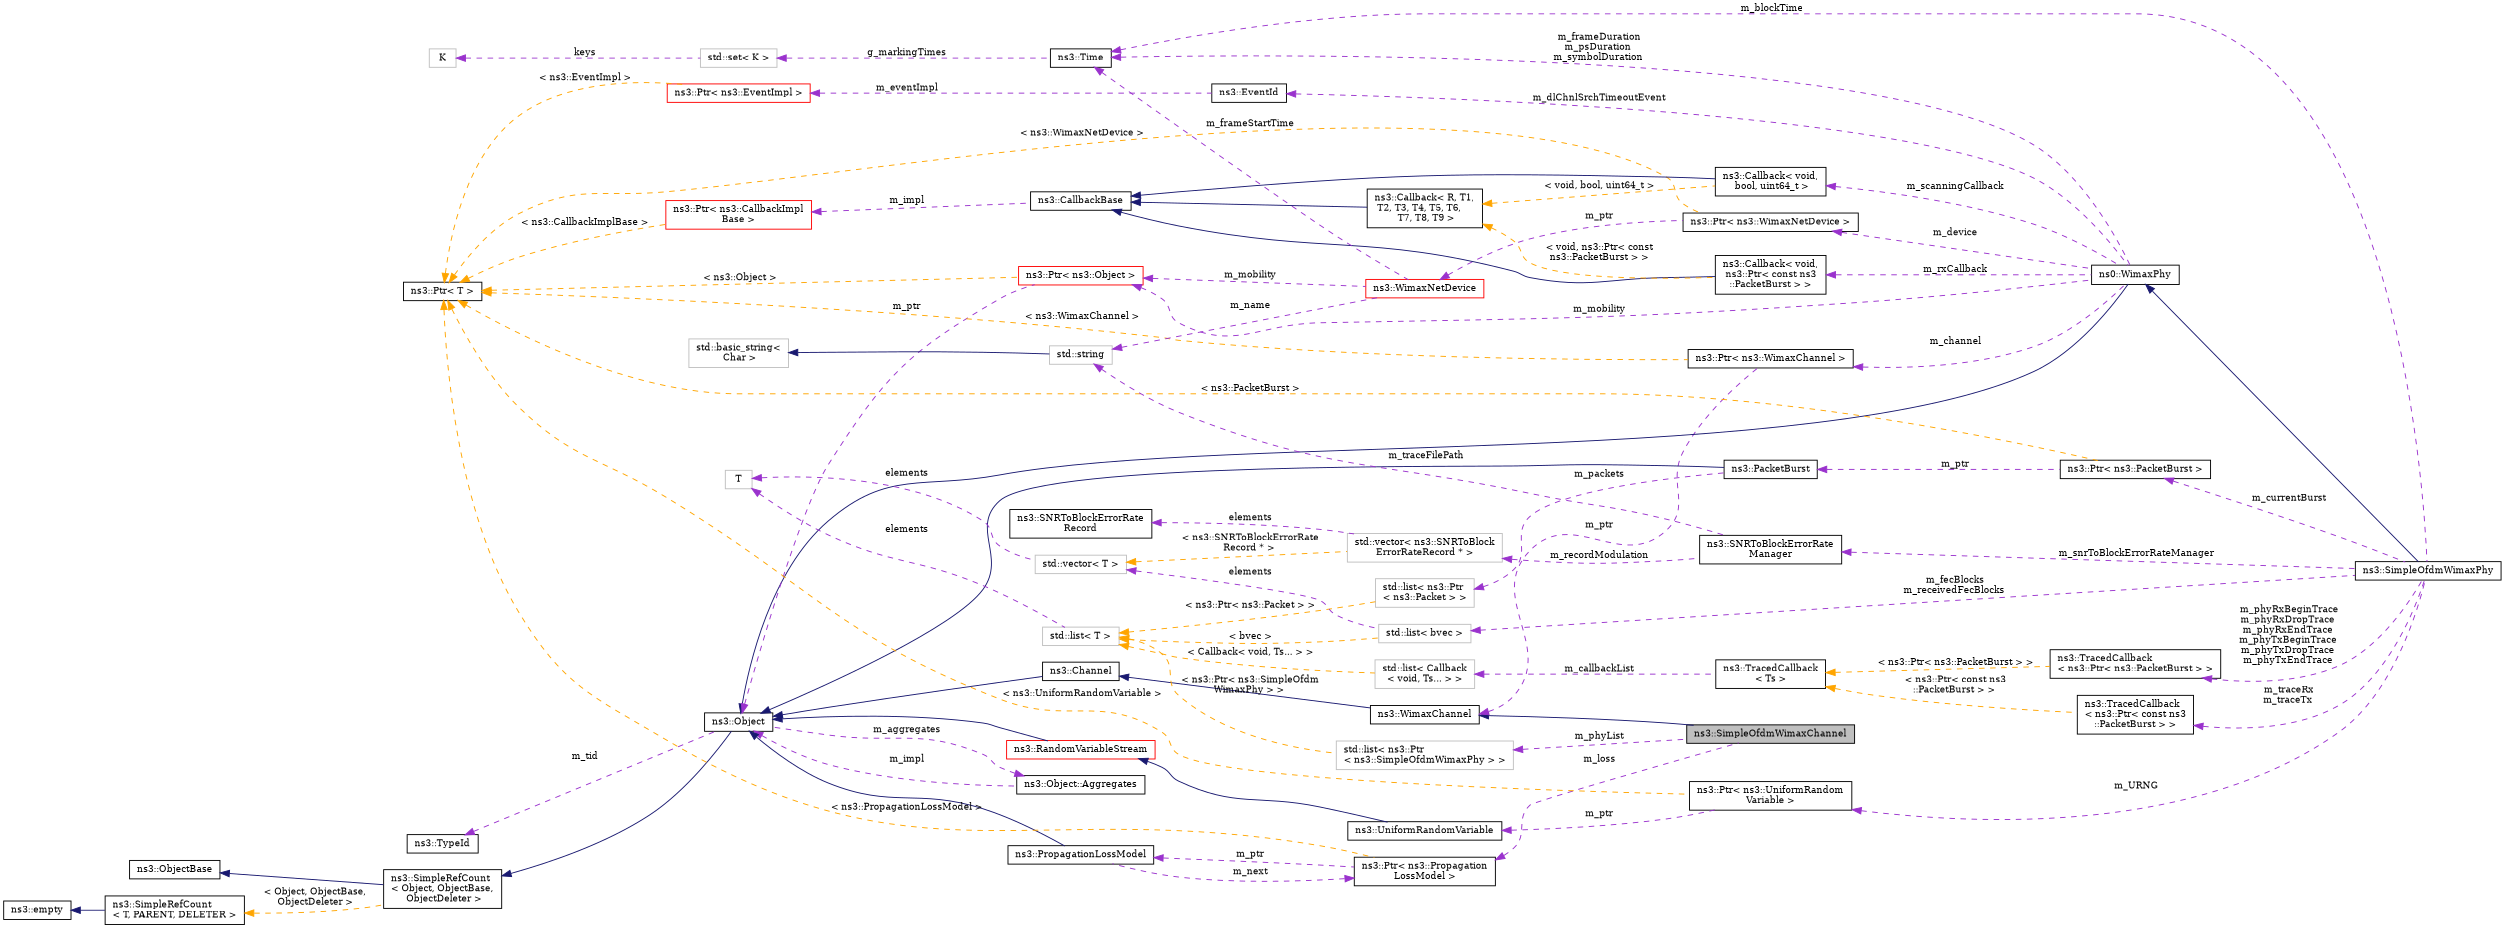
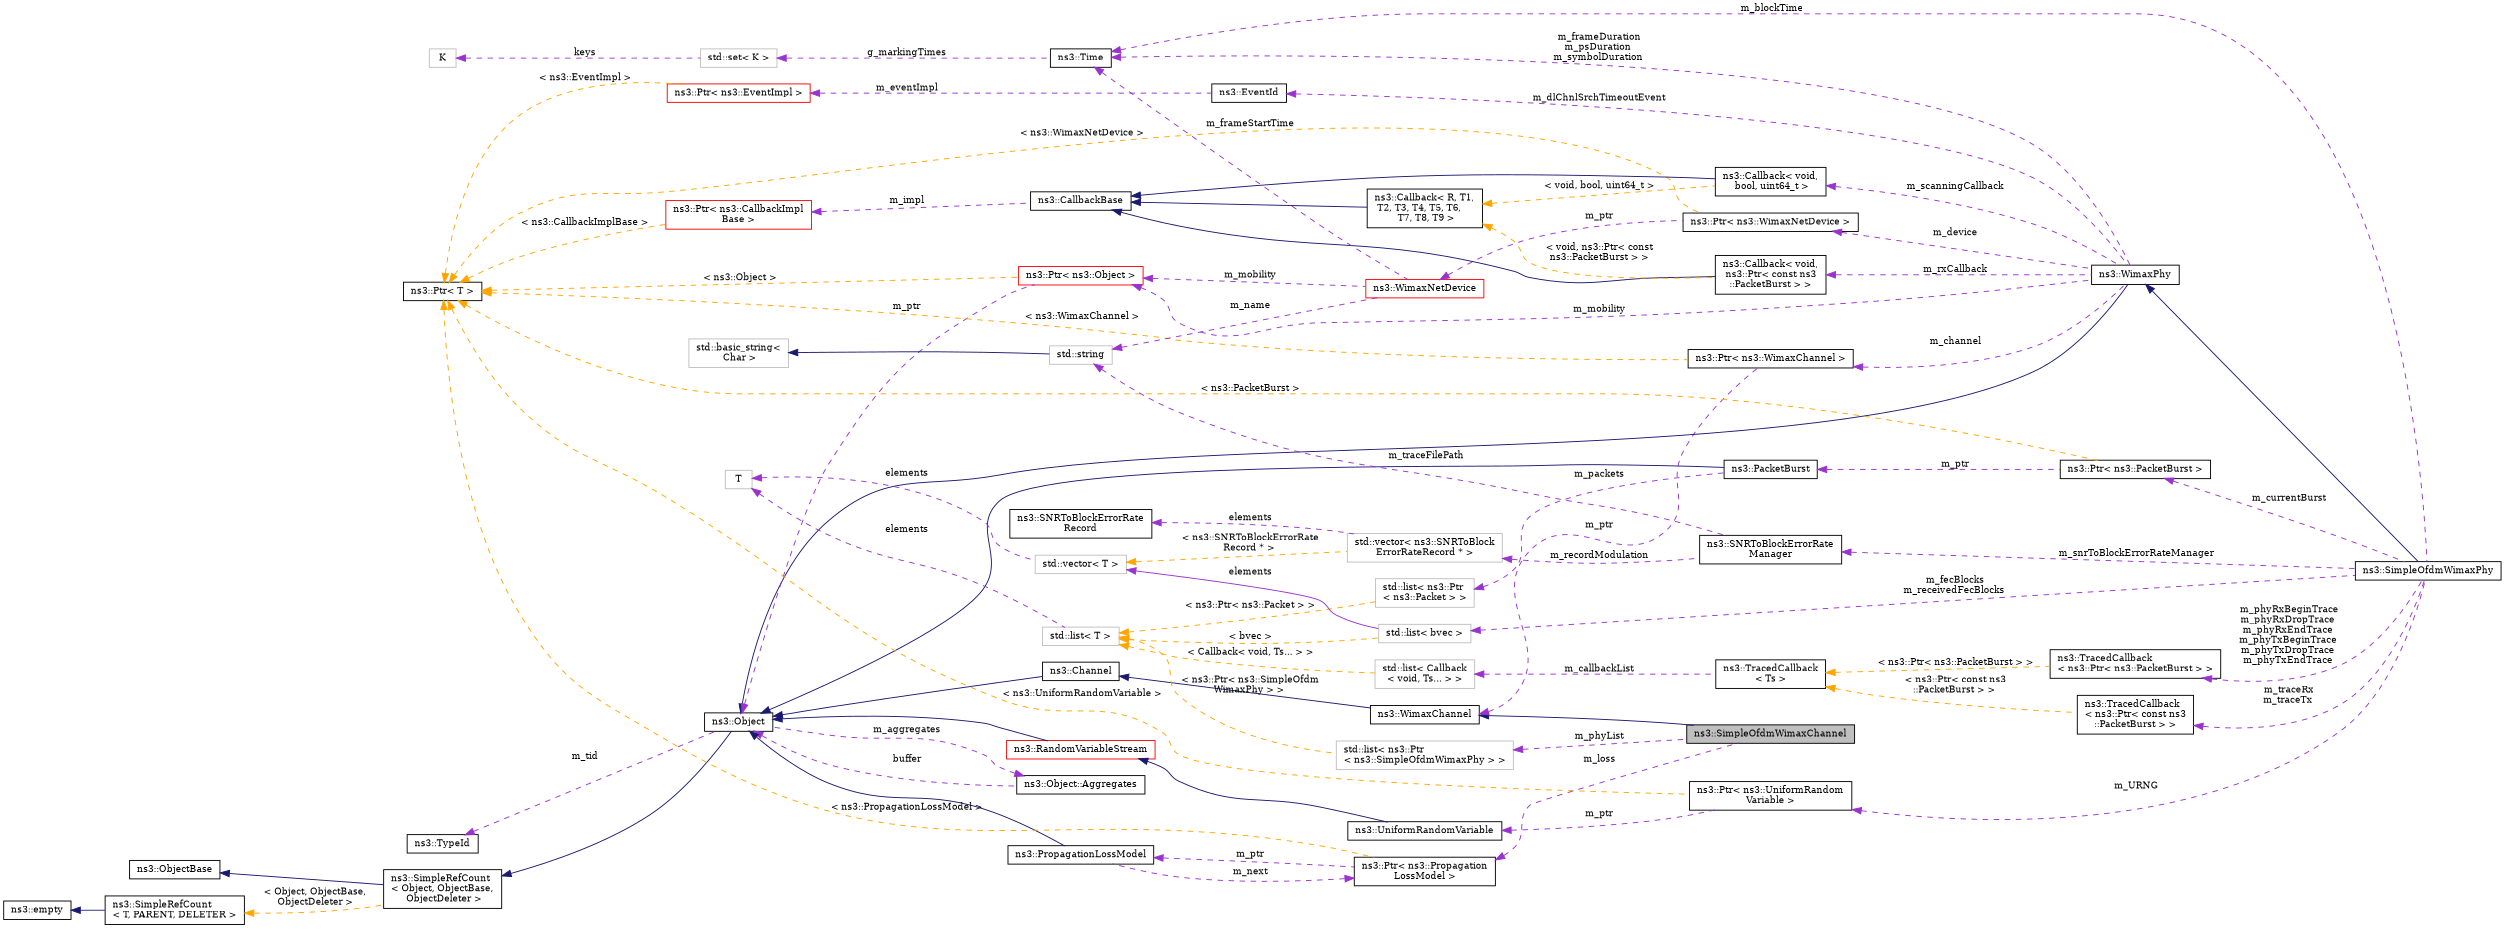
node "ns0::WimaxPhy": label "ns0::WimaxPhy" -> "ns3::WimaxPhy"
edge "std::list< bvec >" -> "std::vector< T >": style dashed -> solid
edge "ns3::Object::Aggregates" -> "ns3::Object": label " m_impl" -> " buffer"
